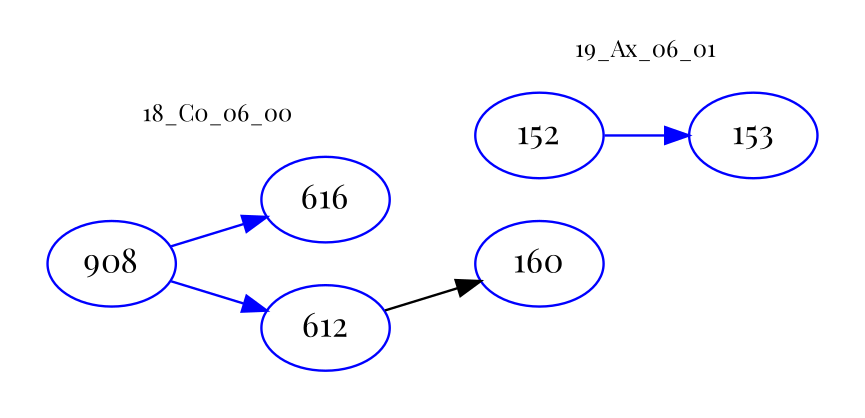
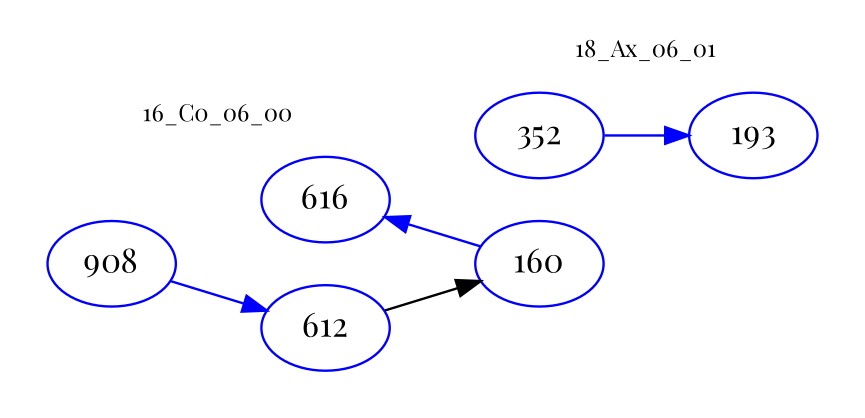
cluster "19_Ax_06_01": label "19_Ax_06_01" -> "18_Ax_06_01"
cluster "18_C0_06_00": label "18_C0_06_00" -> "16_C0_06_00"
node "152": label "152" -> "352"
node "153": label "153" -> "193"
edge "908" -> "616": now "160" -> "616"
